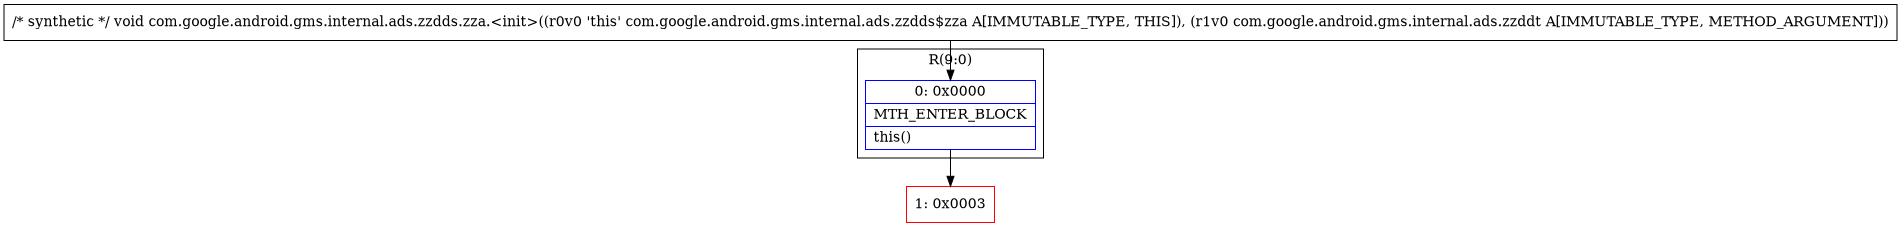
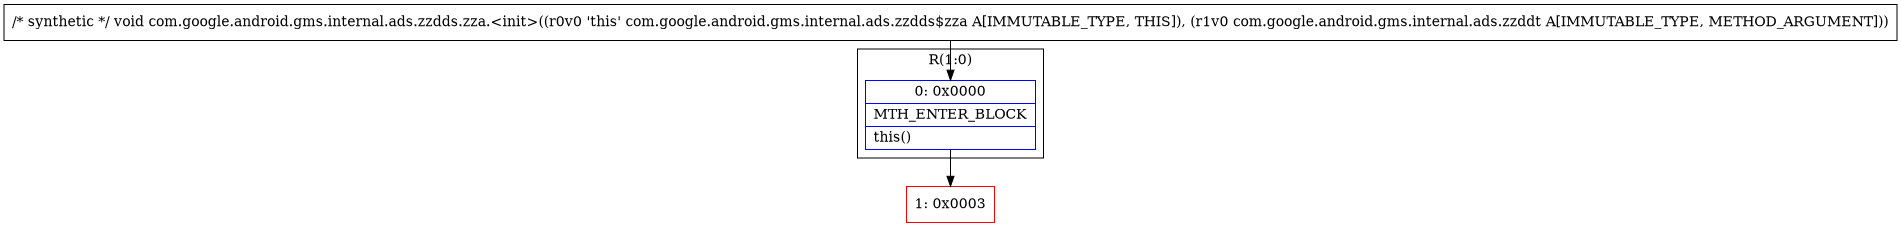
cluster "R(9:0)": label "R(9:0)" -> "R(1:0)"
